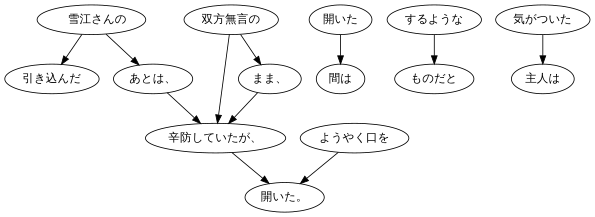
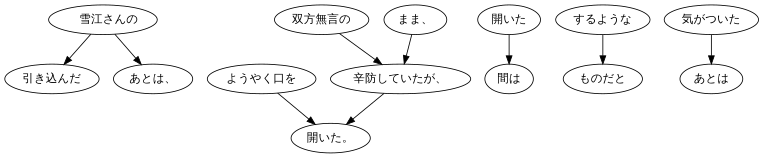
edge "双方無言の" -> "まま、": removed
node "主人は": label "主人は" -> "あとは"
edge "あとは、" -> "辛防していたが、": removed
